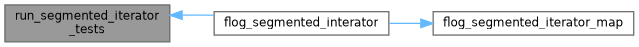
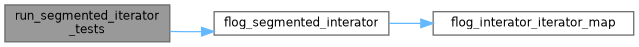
edge "flog_segmented_interator" -> "run_segmented_iterator _tests": reversed
node "flog_segmented_iterator_map": label "flog_segmented_iterator_map" -> "flog_interator_iterator_map"
